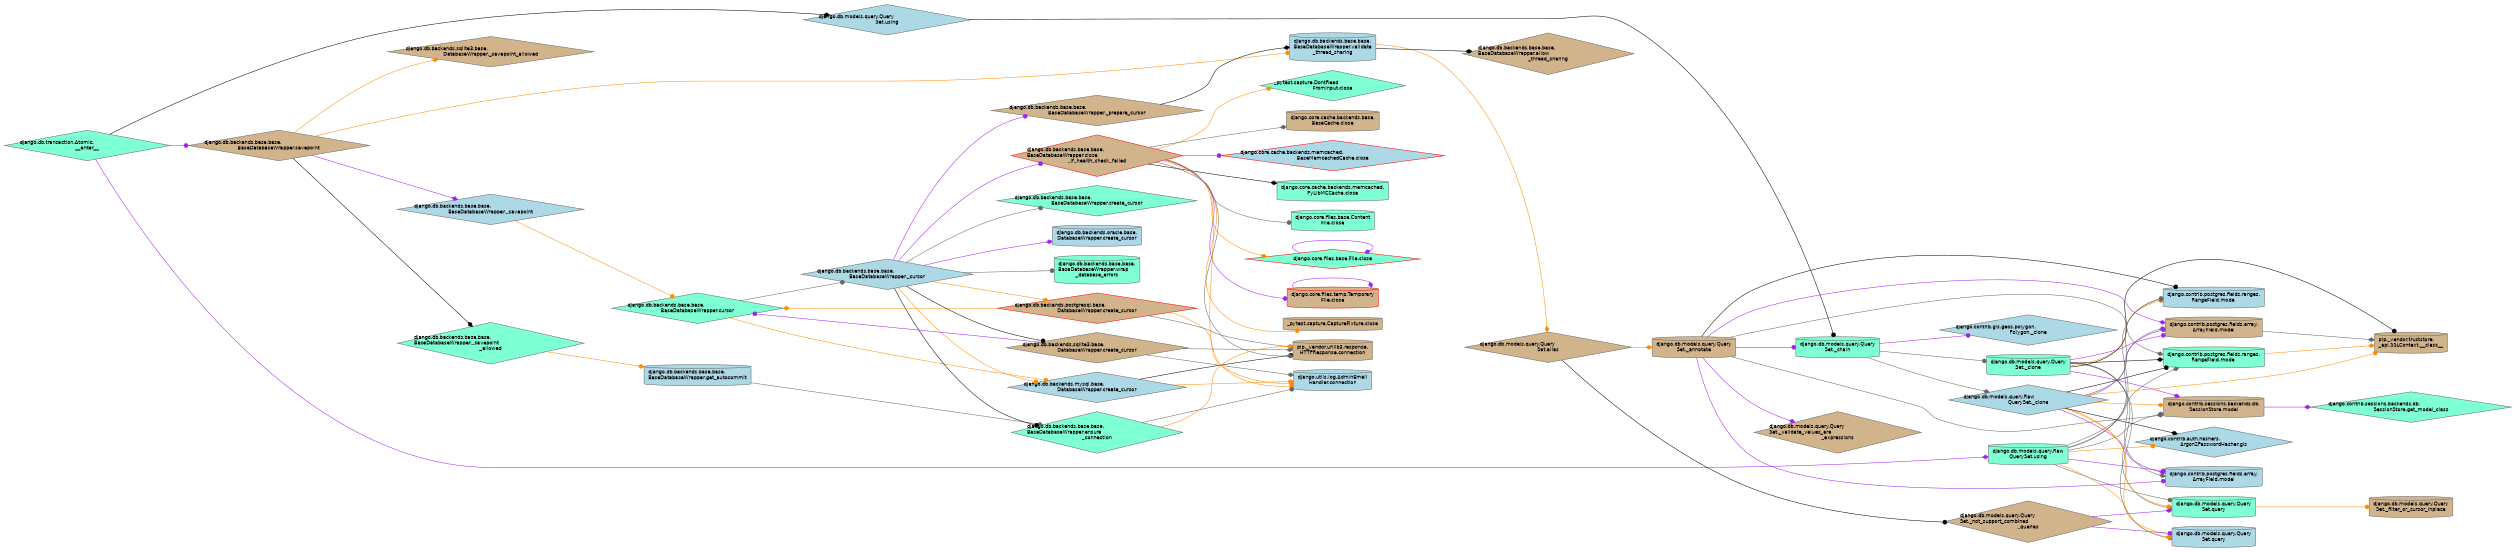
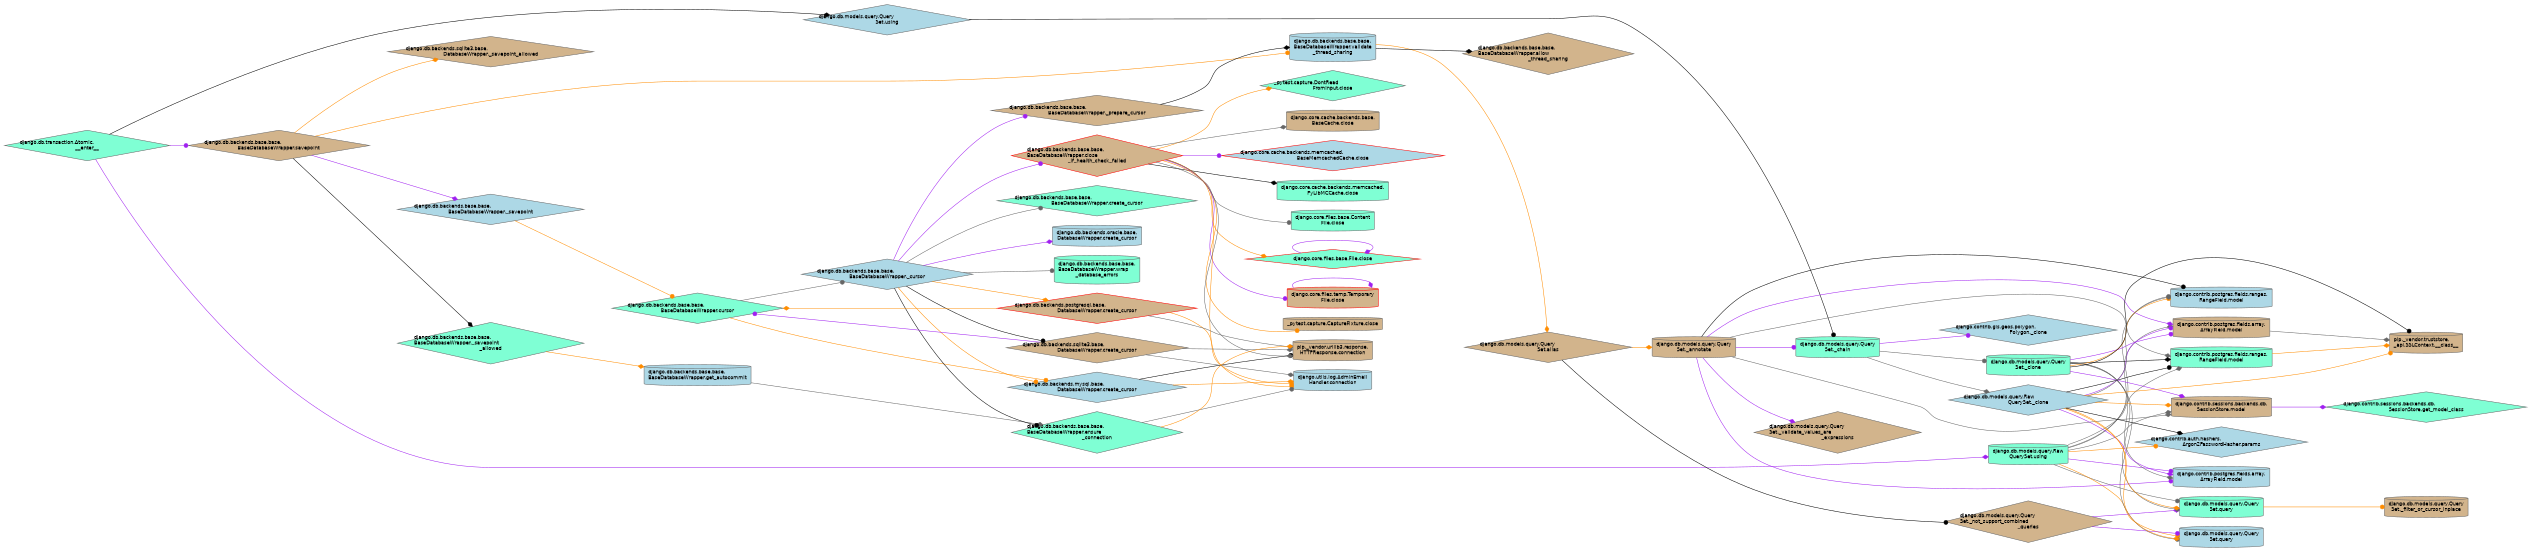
node "django.contrib.auth.hashers. Argon2PasswordHasher.gis": label "django.contrib.auth.hashers. Argon2PasswordHasher.gis" -> "django.contrib.auth.hashers. Argon2PasswordHasher.params"
